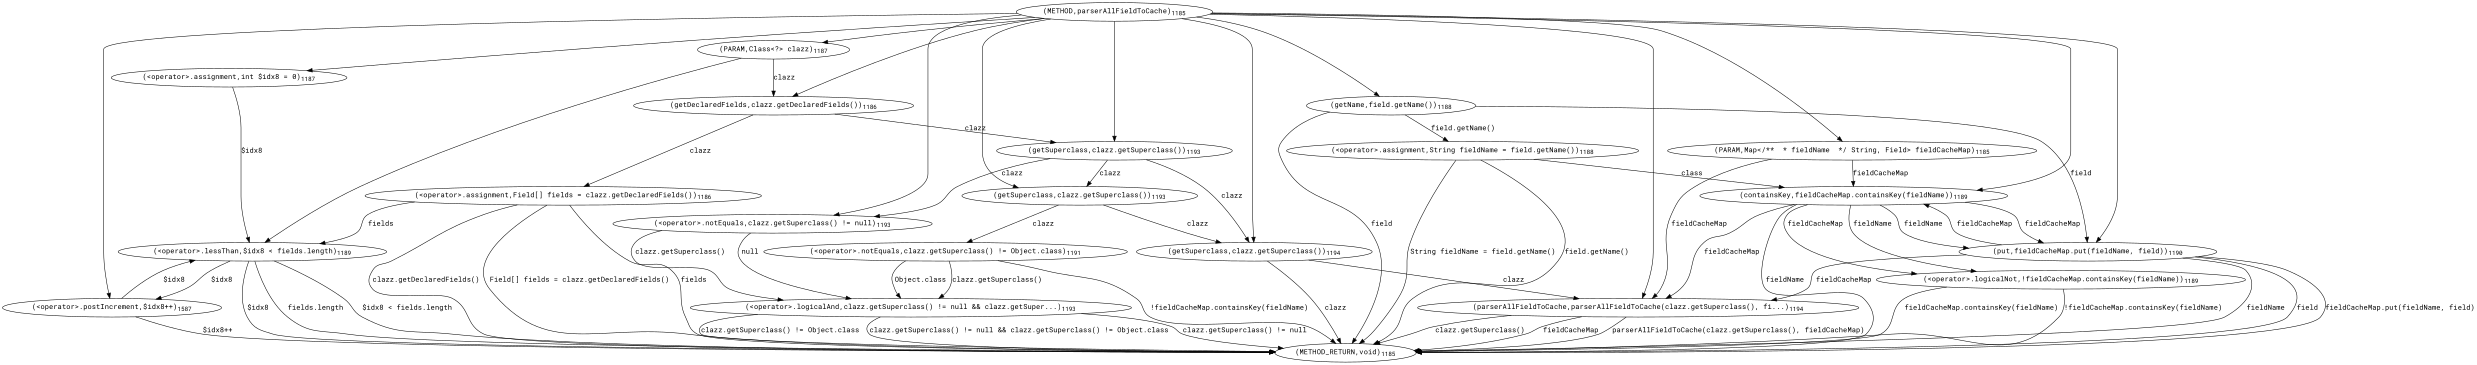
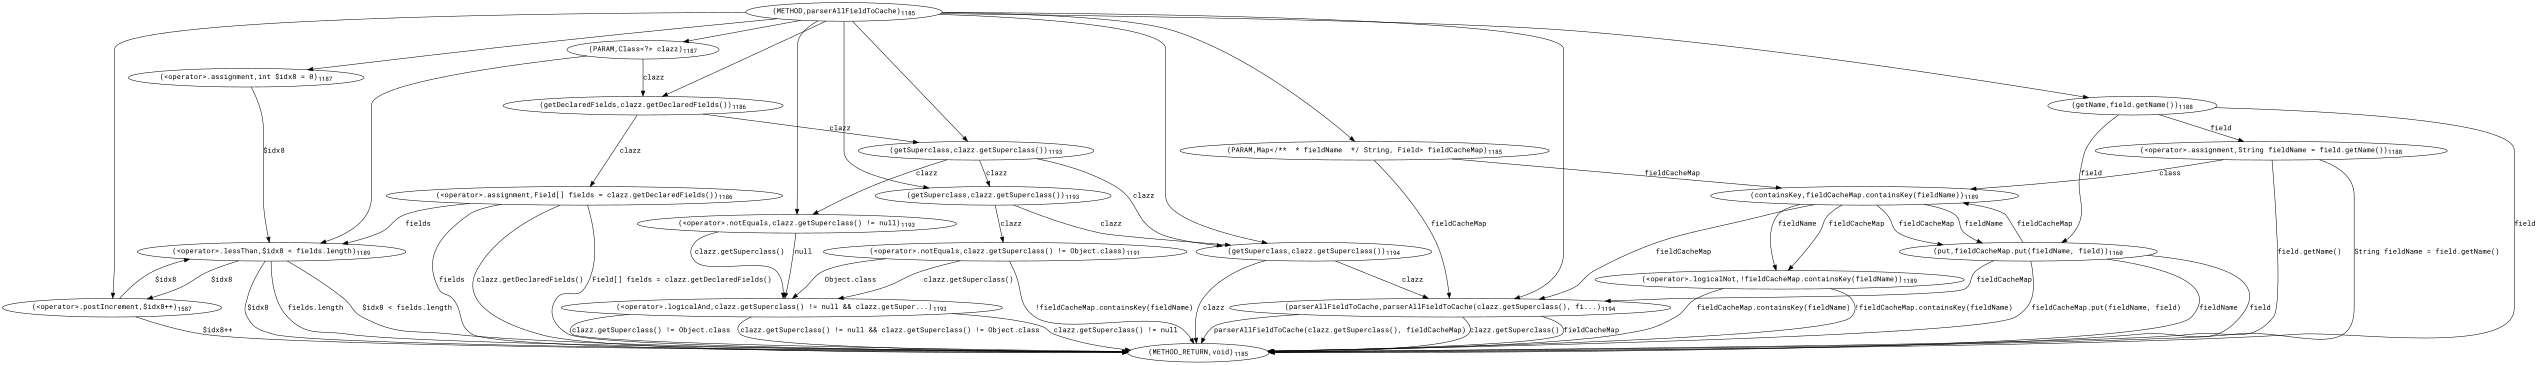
edge "(METHOD,parserAllFieldToCache)" -> "(put,fieldCacheMap.put(fieldName, field))": removed
edge "(METHOD,parserAllFieldToCache)" -> "(containsKey,fieldCacheMap.containsKey(fieldName))": removed
edge "(getName,field.getName())" -> "(<operator>.assignment,String fieldName = field.getName())": label "field.getName()" -> "field"
node "(put,fieldCacheMap.put(fieldName, field))": text "1190" -> "1160"
edge "(containsKey,fieldCacheMap.containsKey(fieldName))" -> "(METHOD_RETURN,void)": removed, label "fieldName"
